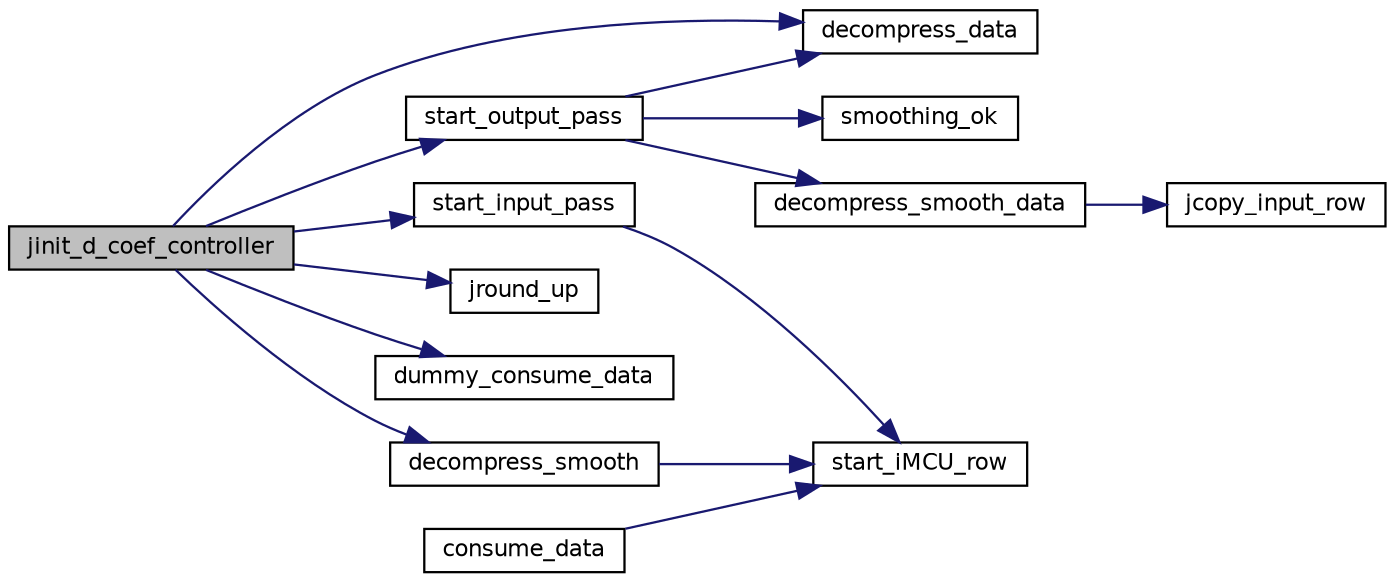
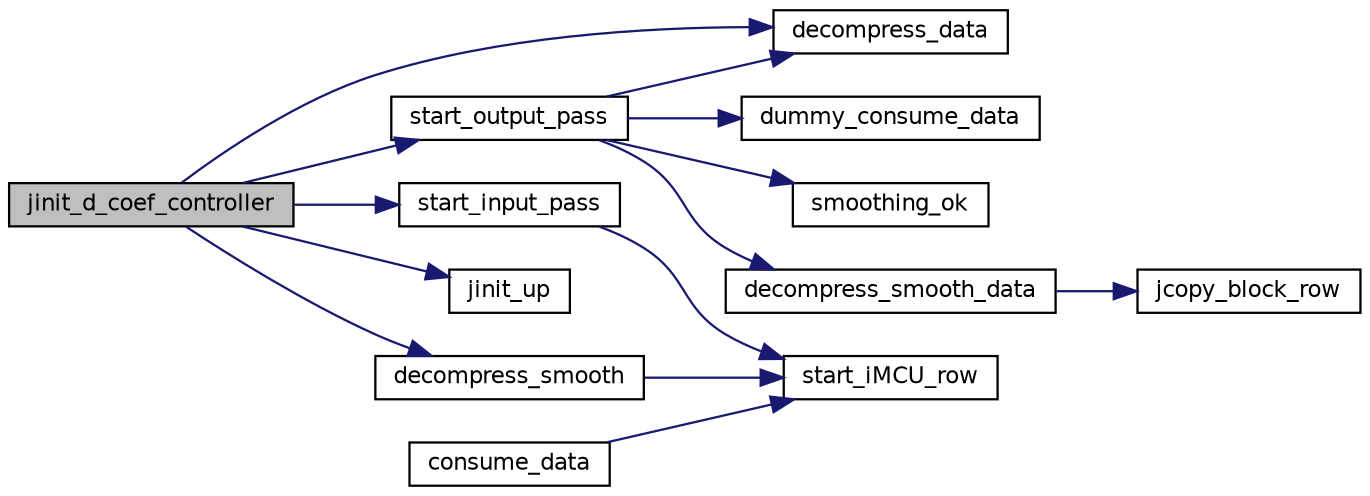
node "jcopy_input_row": label "jcopy_input_row" -> "jcopy_block_row"
node "jround_up": label "jround_up" -> "jinit_up"
edge "jinit_d_coef_controller" -> "dummy_consume_data": now "start_output_pass" -> "dummy_consume_data"
